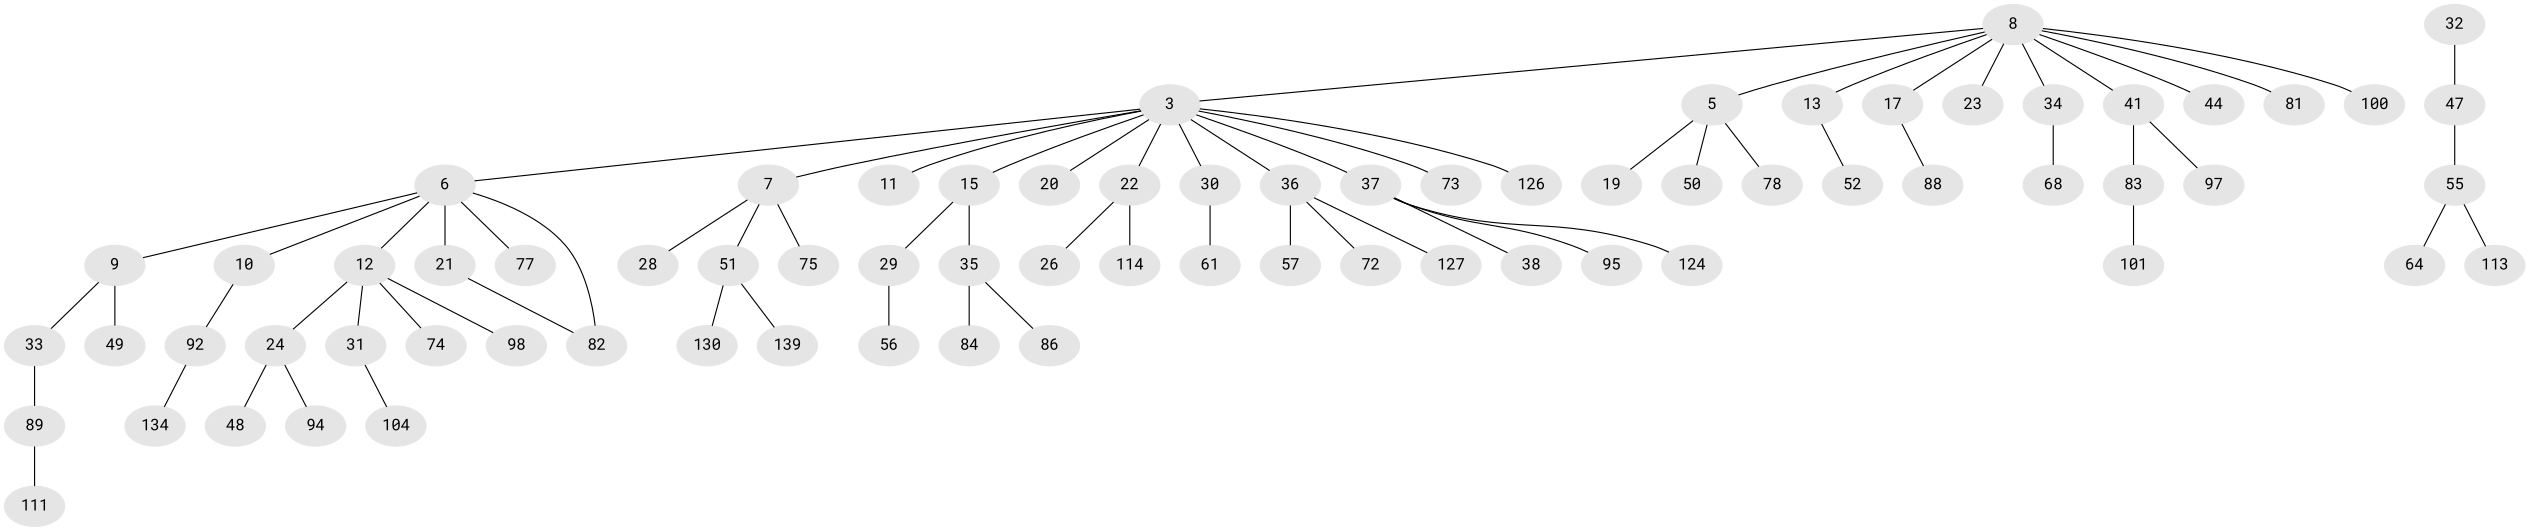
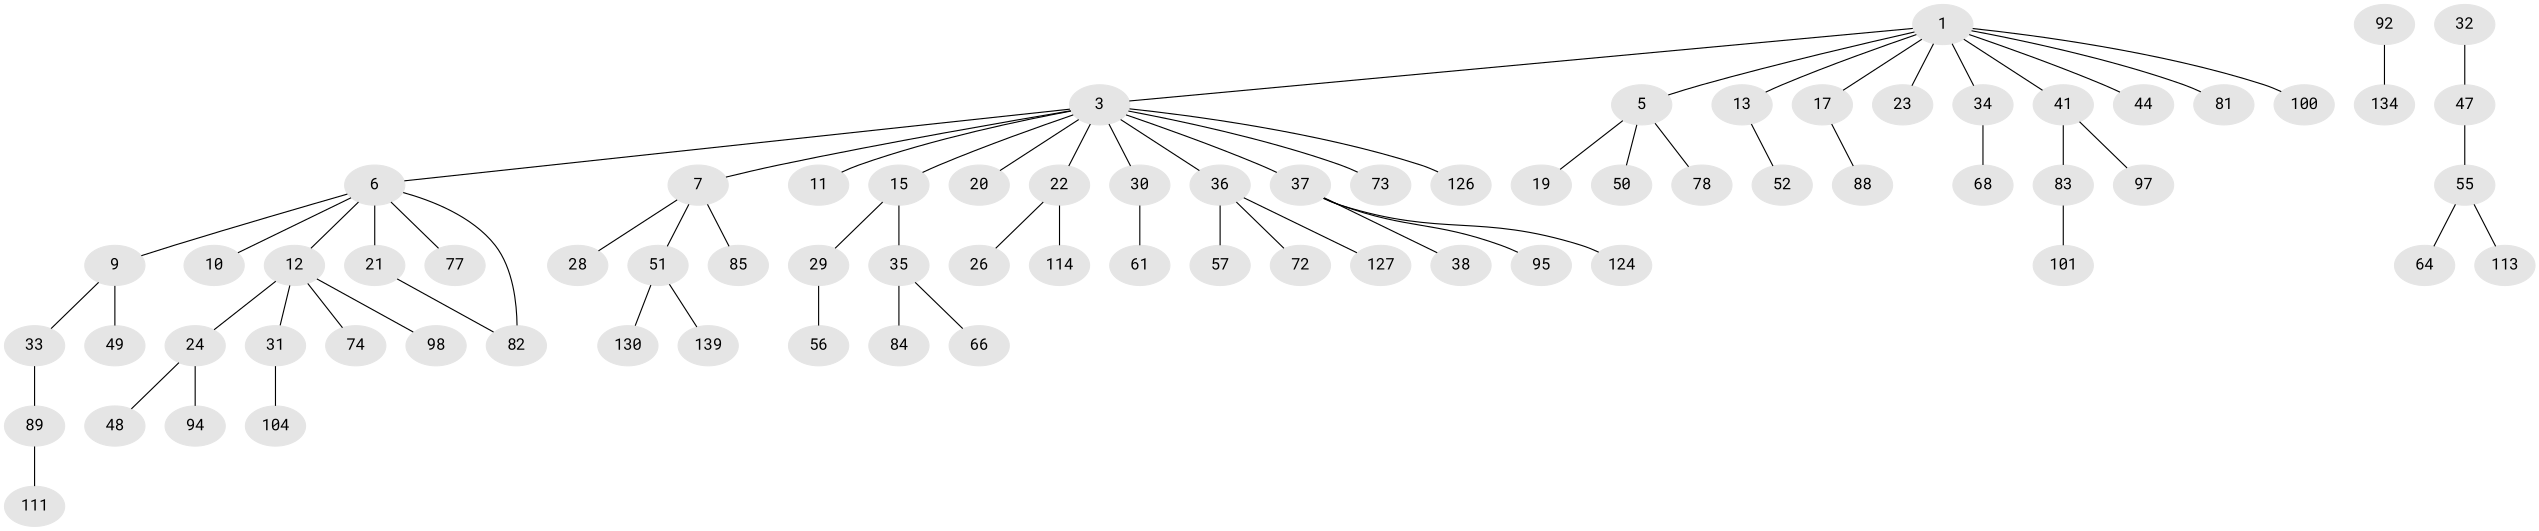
node "8": label "8" -> "1"
node "75": label "75" -> "85"
edge "10" -- "92": removed
node "86": label "86" -> "66"
